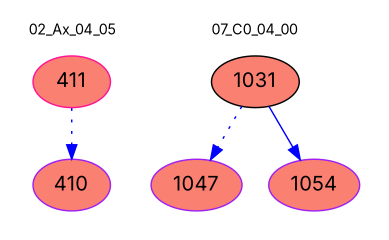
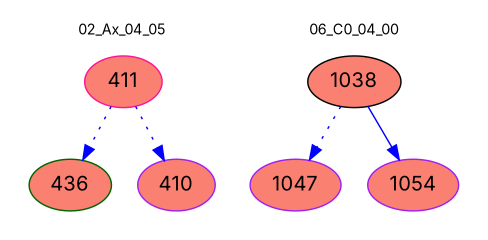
cluster "07_C0_04_00": label "07_C0_04_00" -> "06_C0_04_00"
node "1031": label "1031" -> "1038"
node "436": added
